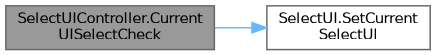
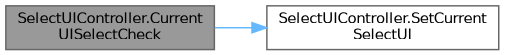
node "SelectUI.SetCurrent SelectUI": label "SelectUI.SetCurrent SelectUI" -> "SelectUIController.SetCurrent SelectUI"
